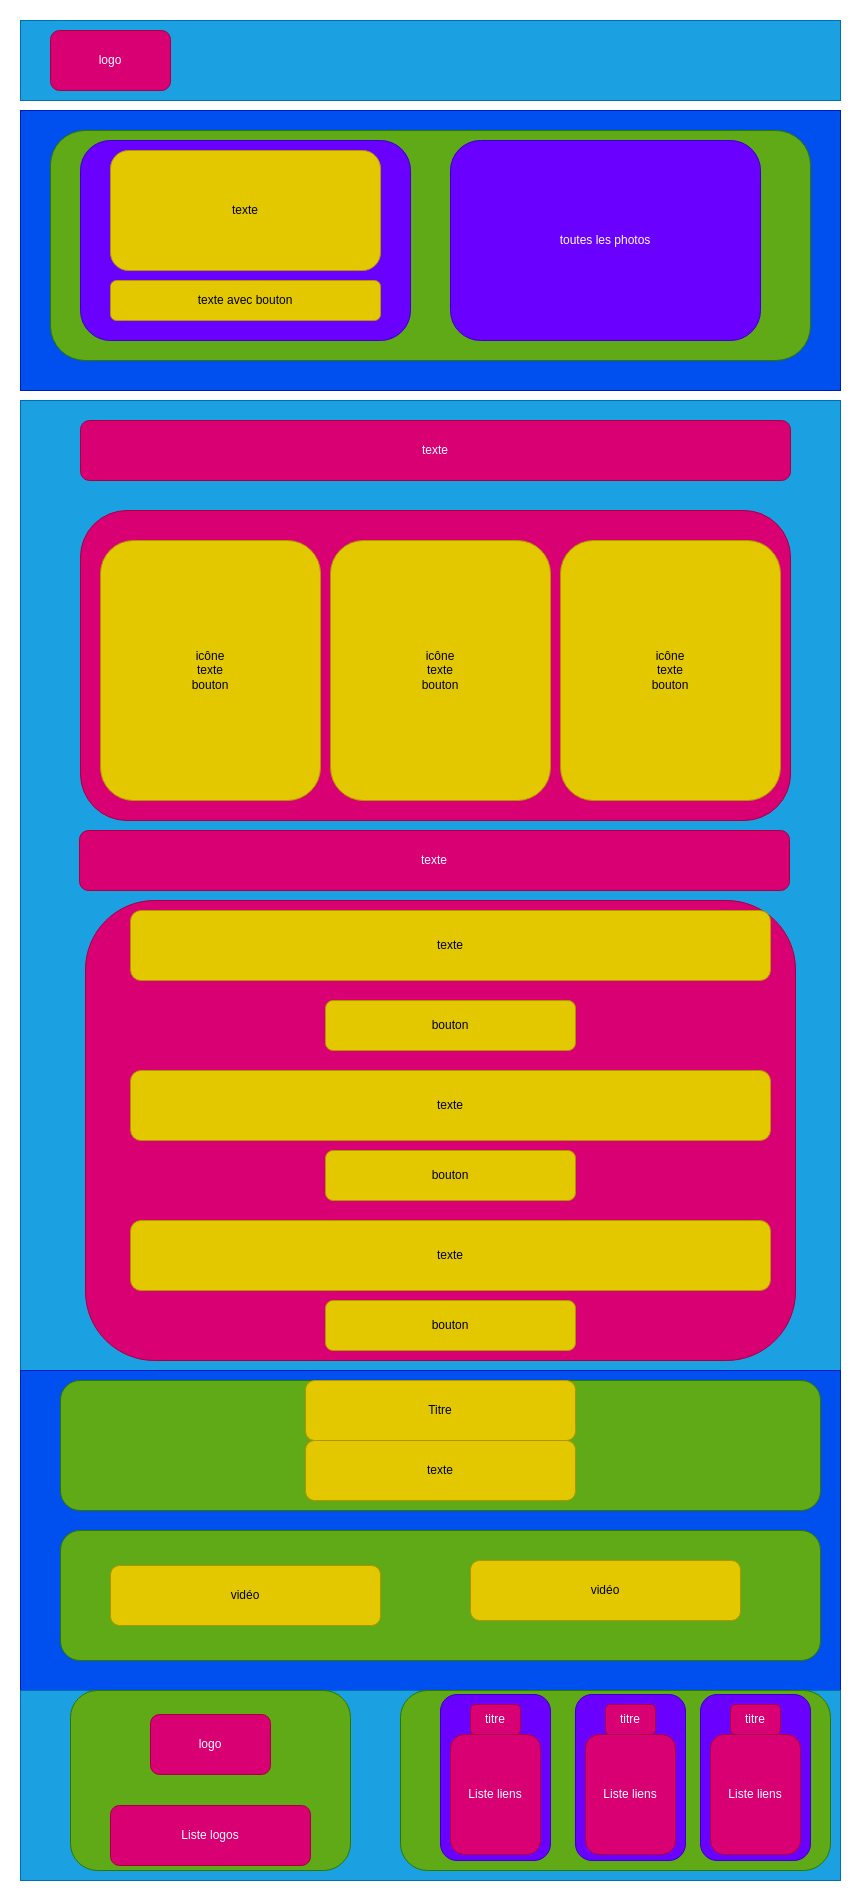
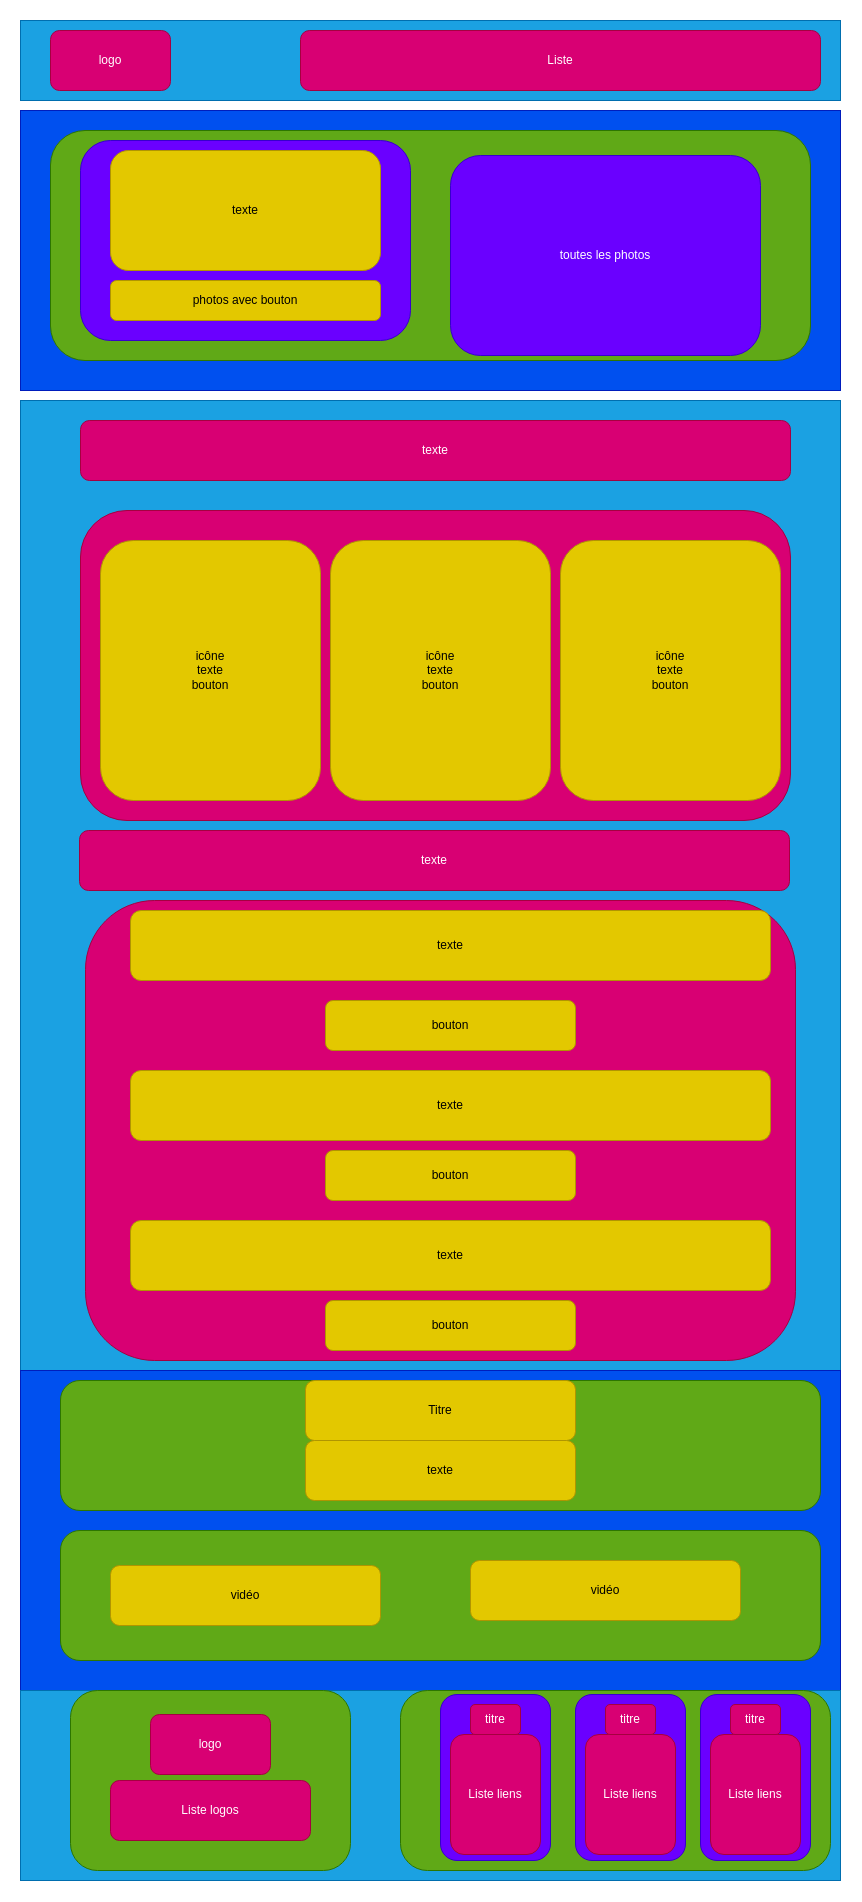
node "Liste": added
node "toutes les photos": moved (606, 241) -> (606, 256)
node "texte avec bouton": label "texte avec bouton" -> "photos avec bouton"
node "Liste logos": moved (211, 1836) -> (211, 1811)
